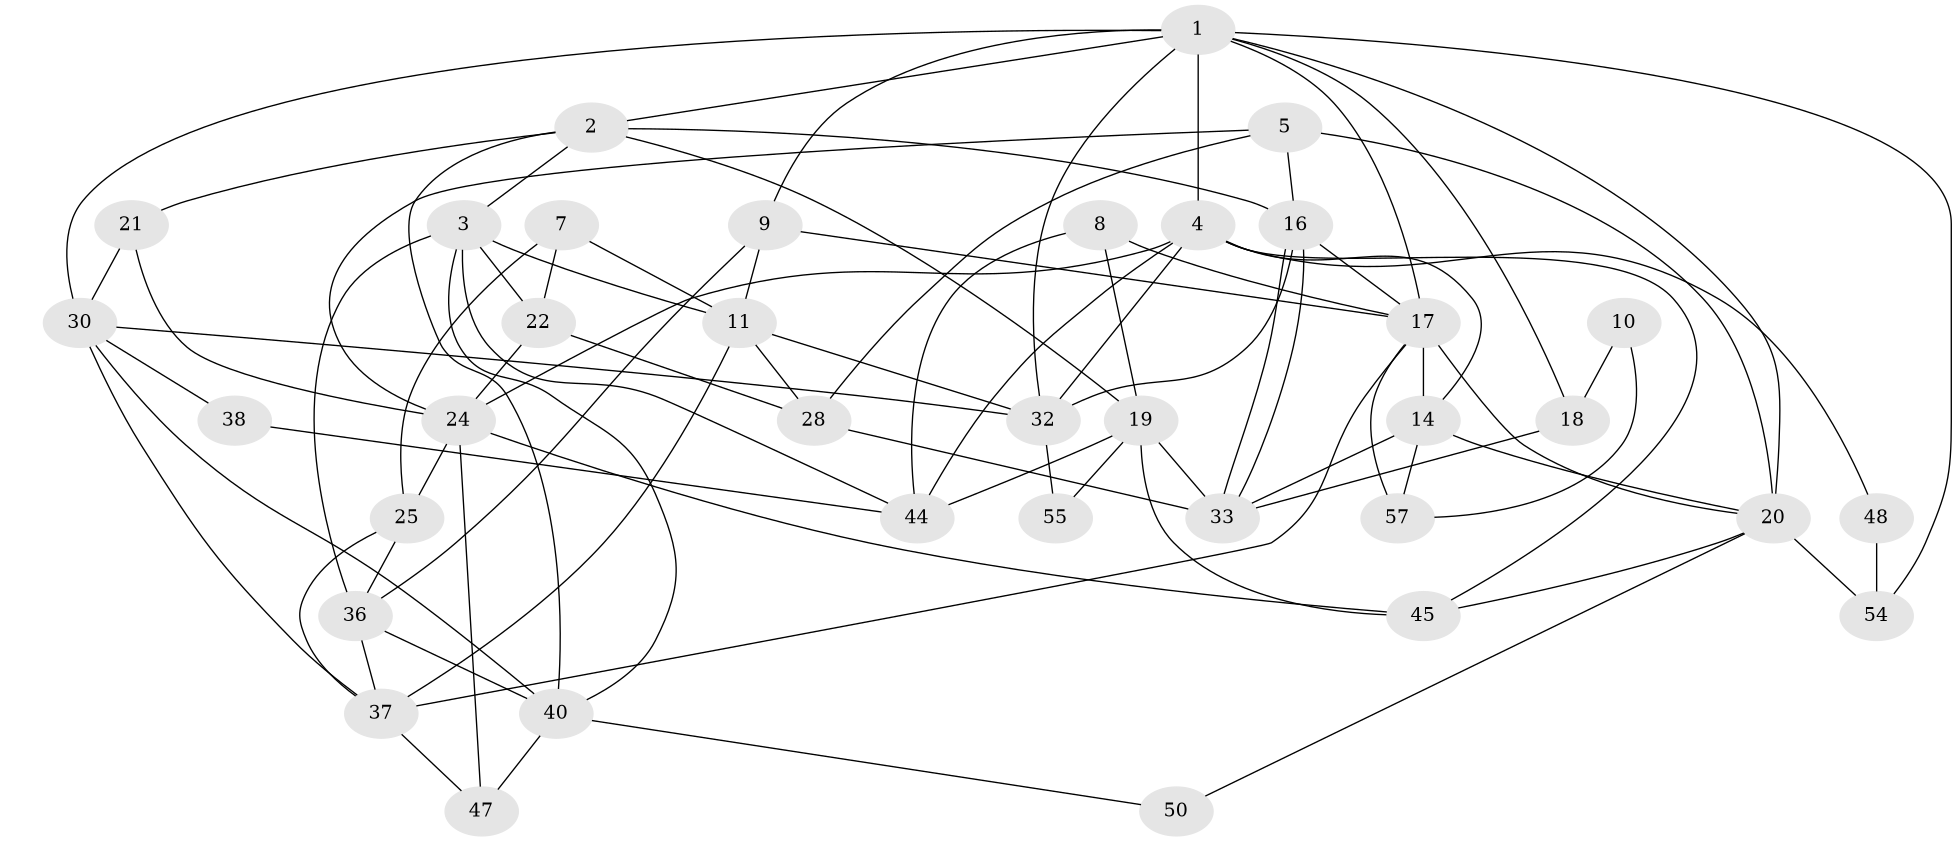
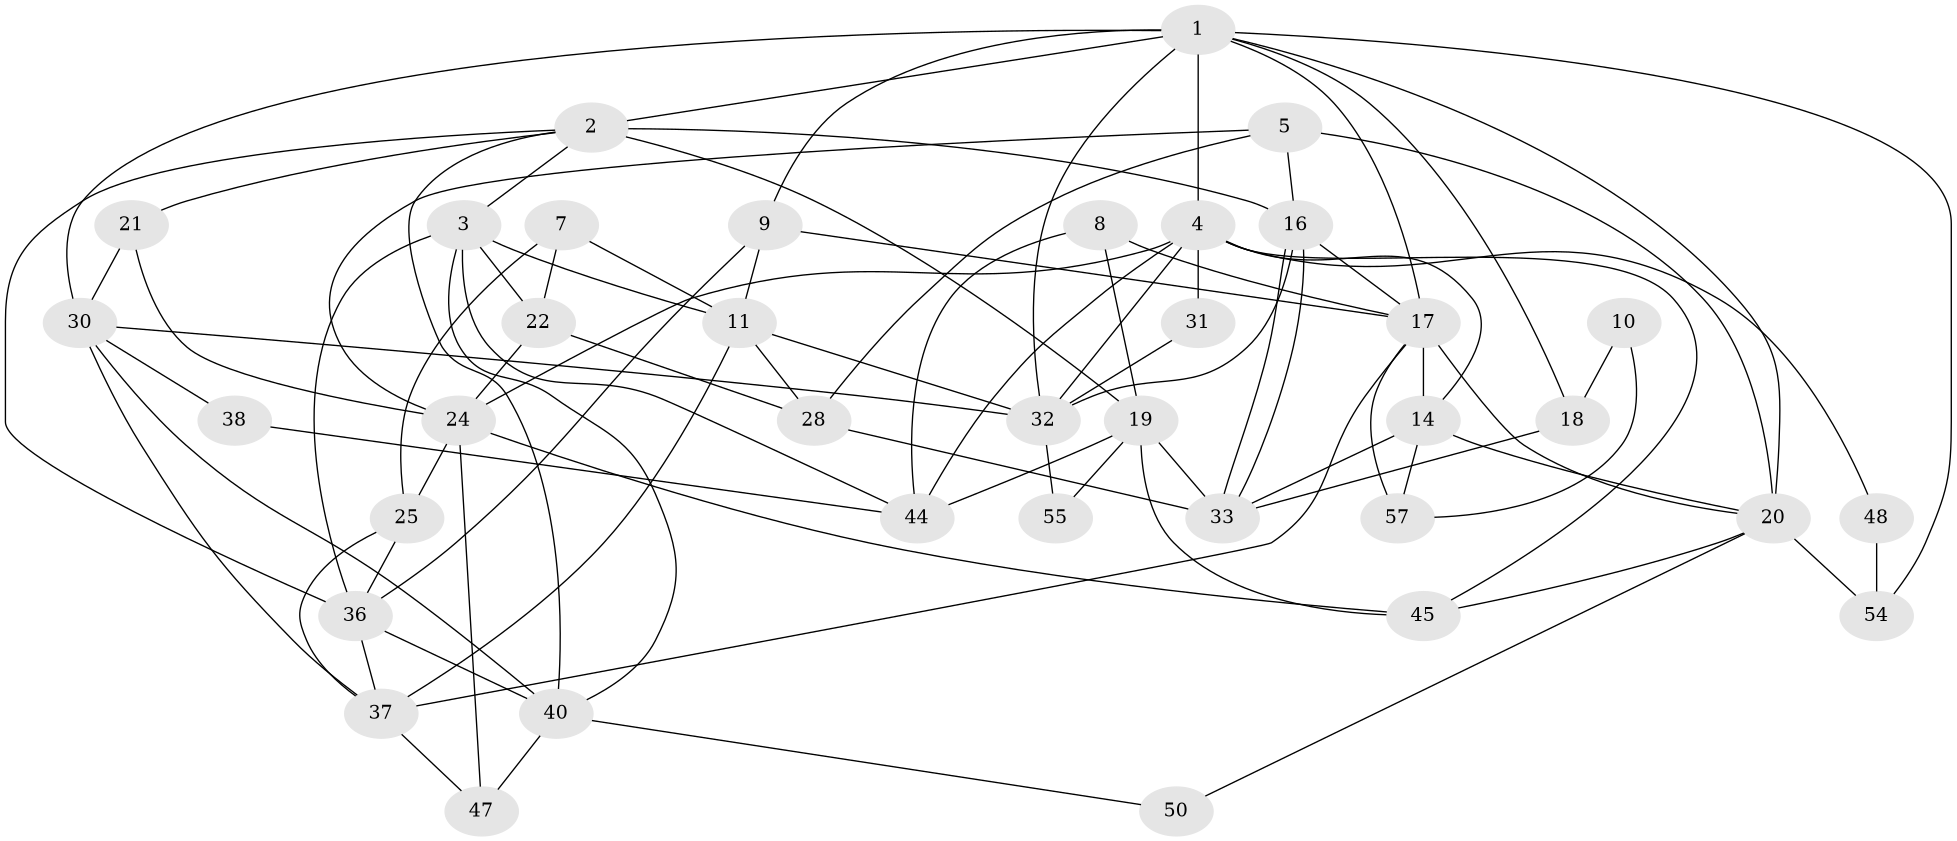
edge "2" -- "36": added
node "31": added
